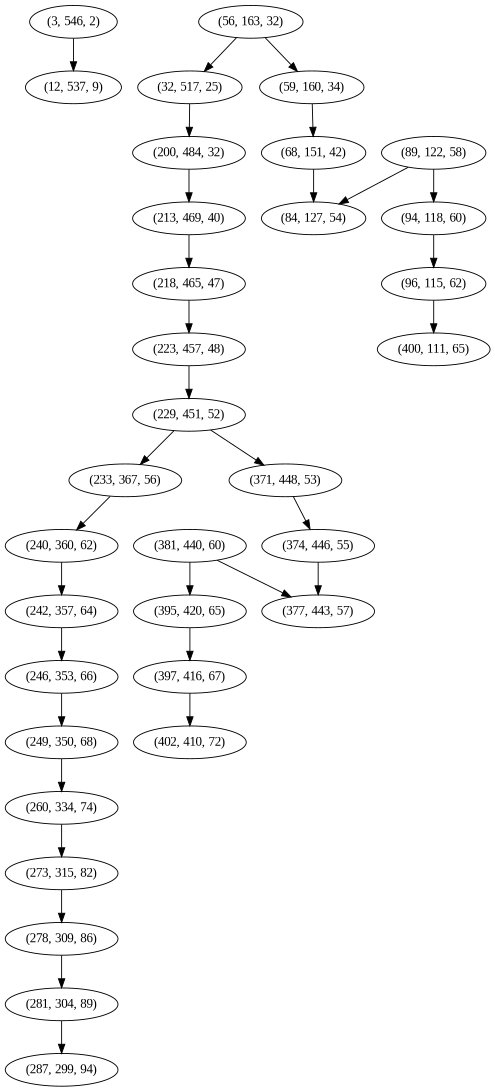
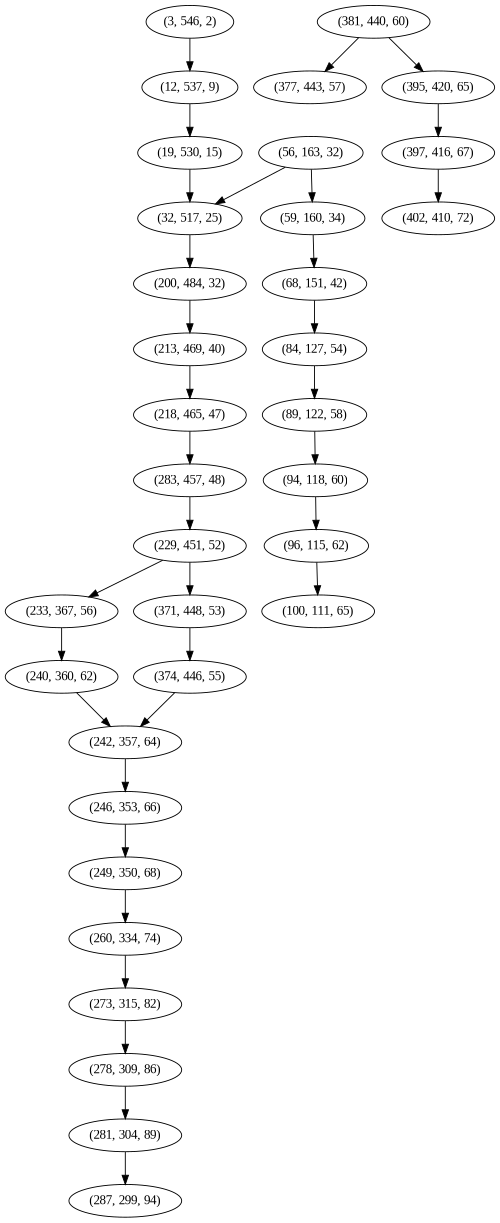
node "(19, 530, 15)": added
edge "(89, 122, 58)" -> "(84, 127, 54)": reversed
node "(223, 457, 48)": label "(223, 457, 48)" -> "(283, 457, 48)"
node "(400, 111, 65)": label "(400, 111, 65)" -> "(100, 111, 65)"
edge "(374, 446, 55)" -> "(377, 443, 57)": now "(374, 446, 55)" -> "(242, 357, 64)"
